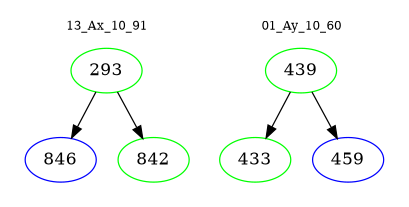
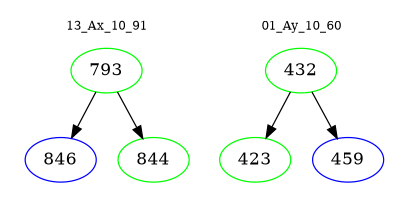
node "293": label "293" -> "793"
node "439": label "439" -> "432"
node "842": label "842" -> "844"
node "433": label "433" -> "423"
